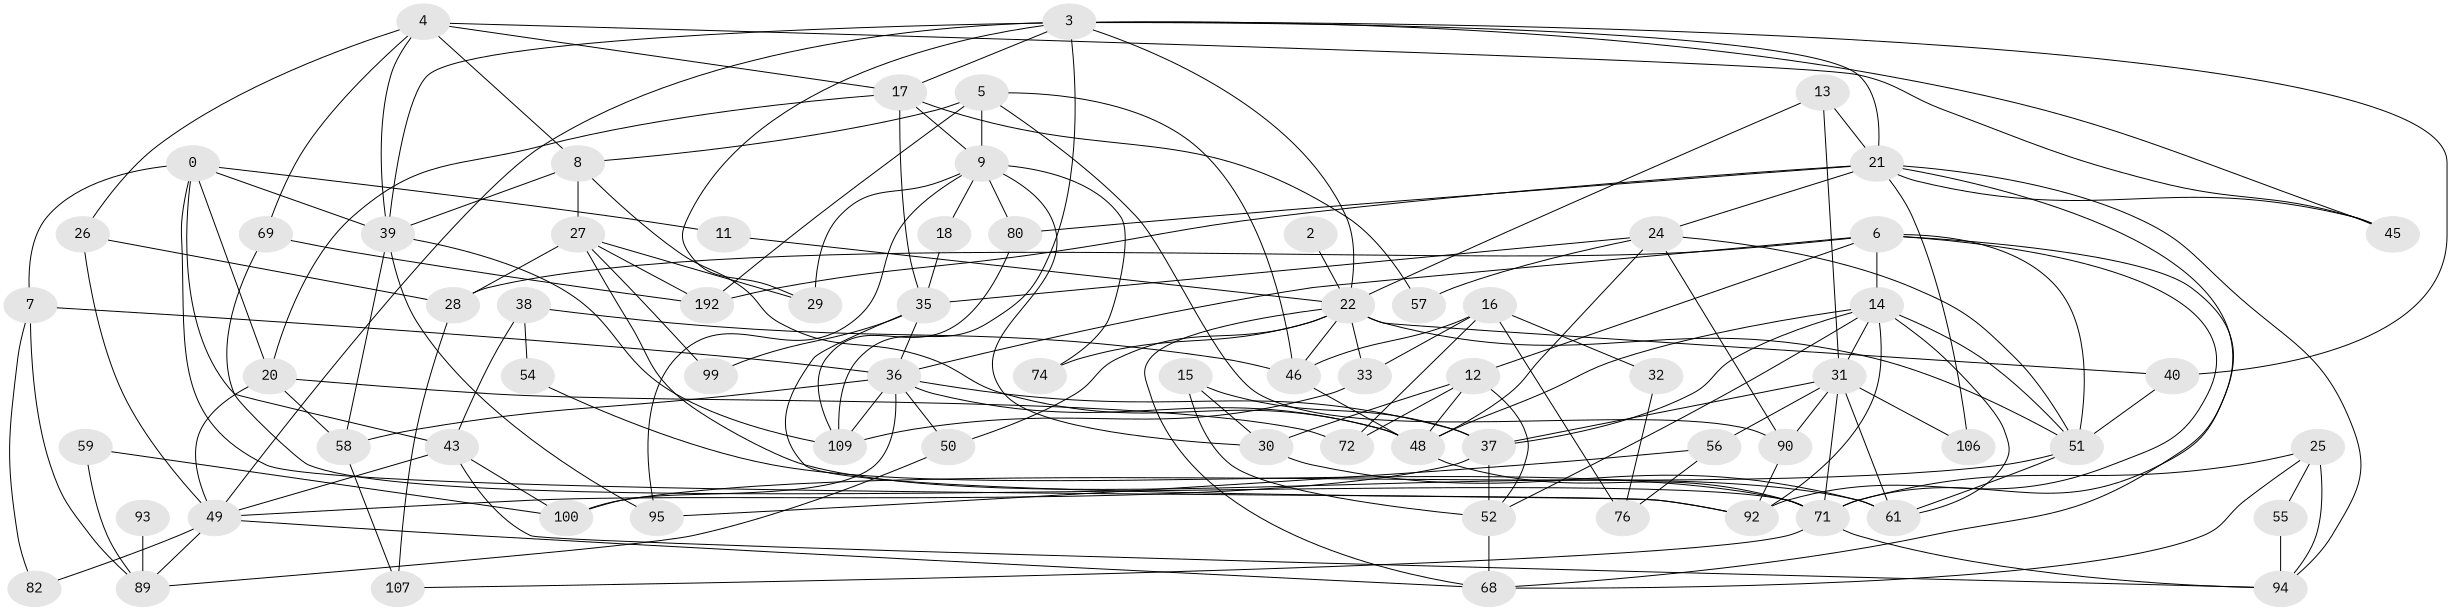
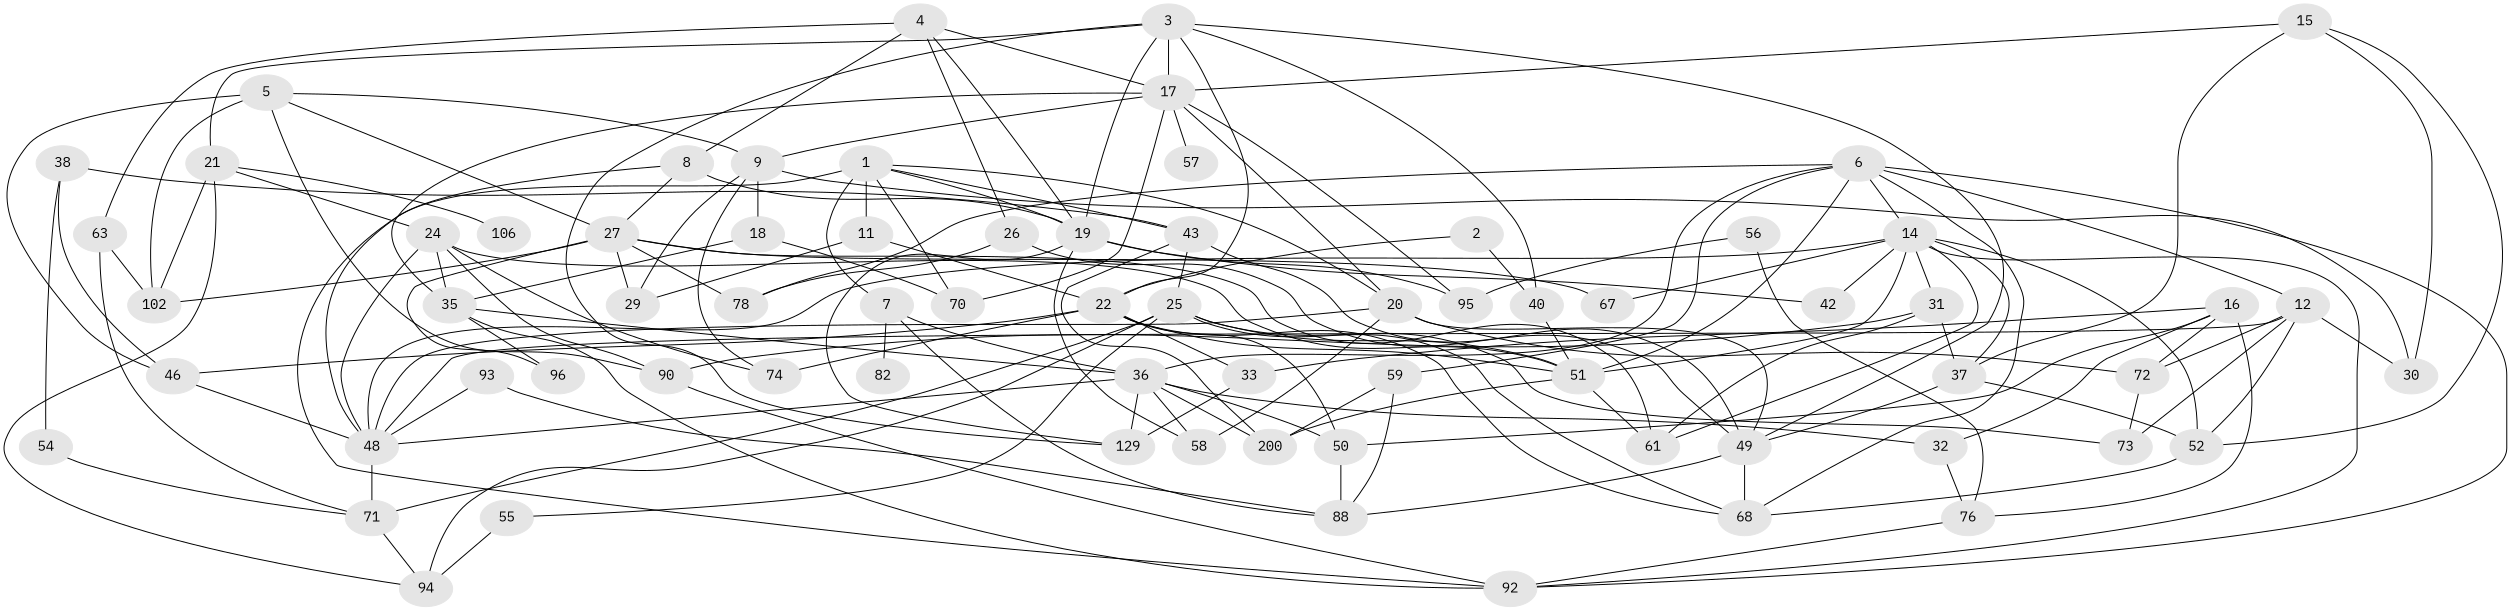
edge "15" -- "17": added
node "13": removed
edge "3" -- "29": now "11" -- "29"
edge "5" -- "8": now "5" -- "27"
node "0": label "0" -> "1"
node "69": label "69" -> "63"
node "39": label "39" -> "19"
node "80": removed
node "45": removed
edge "24" -- "57": now "24" -- "74"
edge "21" -- "71": removed
node "28": label "28" -> "78"
node "192": label "192" -> "102"
node "70": added
node "67": added
node "42": added
edge "6" -- "59": added
edge "20" -- "48": added
edge "9" -- "95": now "17" -- "95"
edge "25" -- "51": added
edge "16" -- "46": now "16" -- "50"
edge "22" -- "40": now "2" -- "40"
node "99": label "99" -> "96"
edge "36" -- "37": now "36" -- "32"
edge "93" -- "48": added
edge "31" -- "56": removed
edge "31" -- "106": removed
node "109": label "109" -> "129"
edge "31" -- "71": removed
node "73": added
edge "30" -- "61": removed
node "100": label "100" -> "200"
edge "76" -- "92": added
edge "49" -- "82": removed
edge "43" -- "94": now "43" -- "25"
node "89": label "89" -> "88"
node "107": removed
